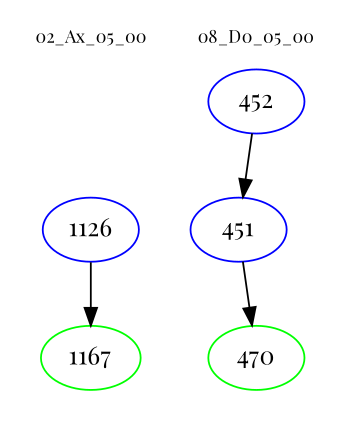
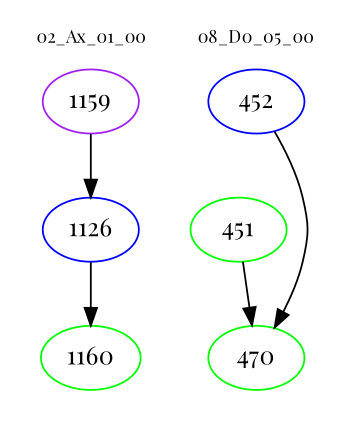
cluster "02_Ax_05_00": label "02_Ax_05_00" -> "02_Ax_01_00"
node "1159": added
edge "452" -> "451": now "452" -> "470"
node "451": color blue -> green
node "1167": label "1167" -> "1160"
